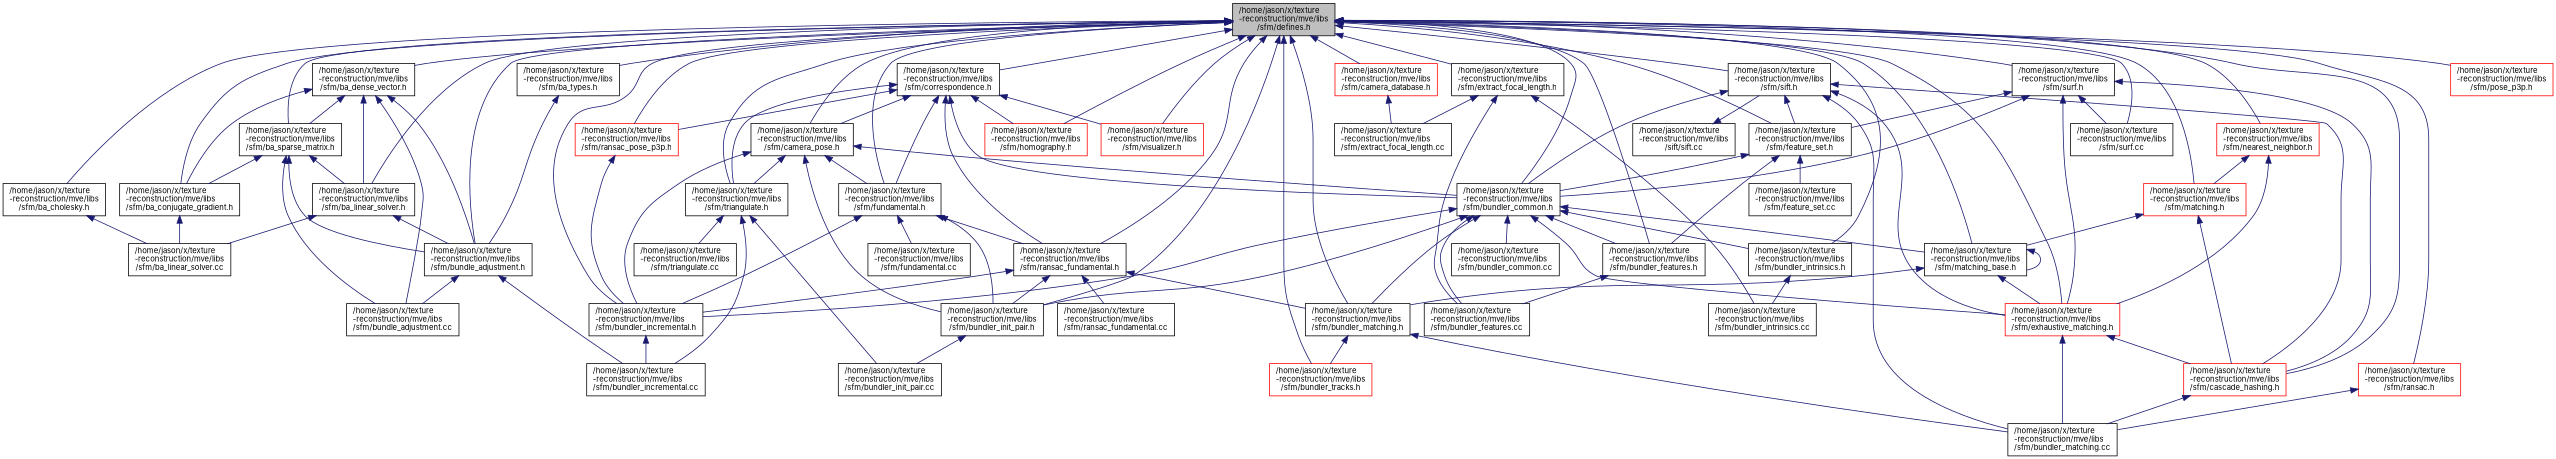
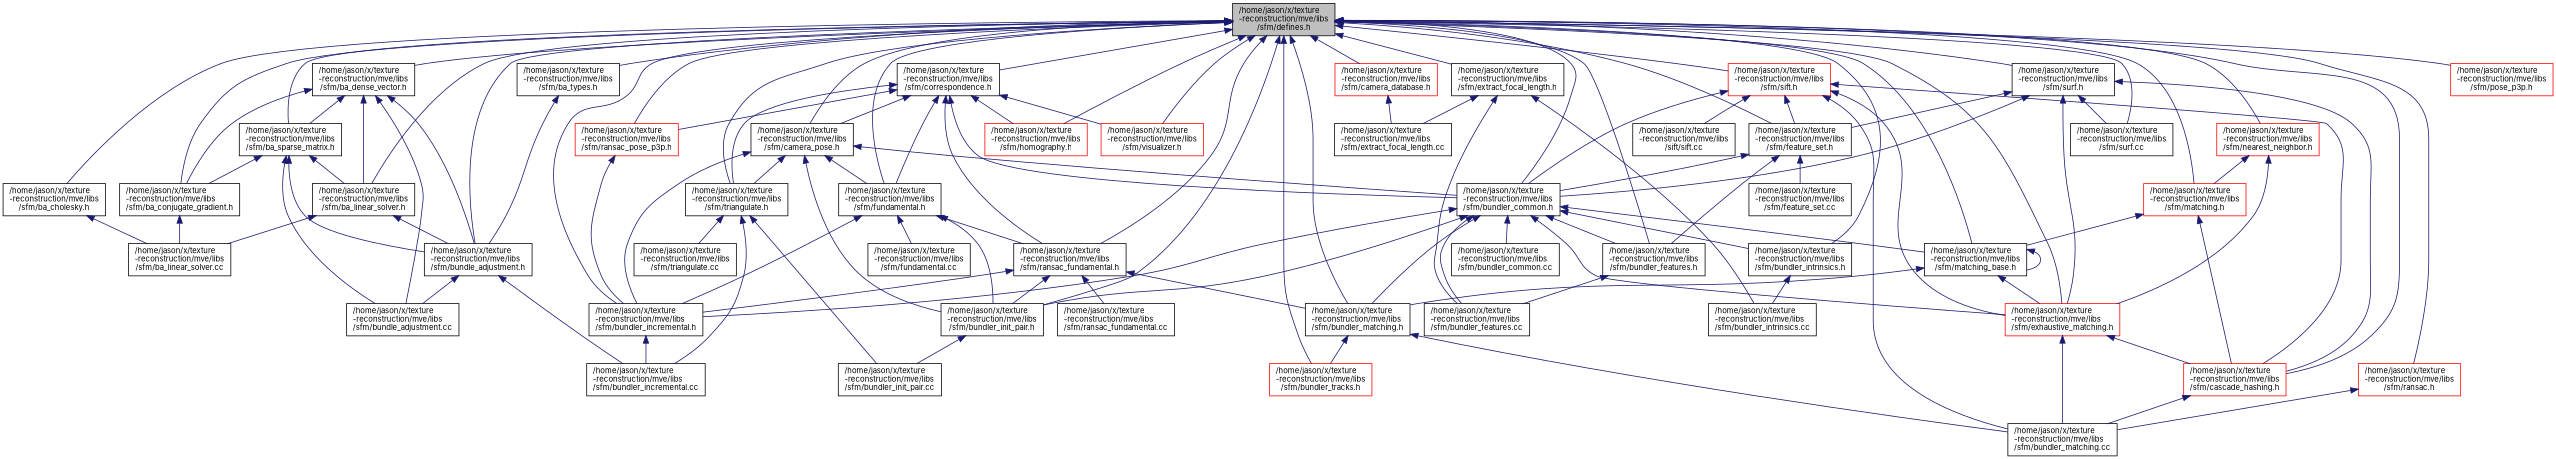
node "/home/jason/x/texture -reconstruction/mve/libs /sfm/sift.h": color black -> red
edge "/home/jason/x/texture -reconstruction/mve/libs /sfm/sift.h" -> "/home/jason/x/texture -reconstruction/mve/libs /sift/sift.cc": reversed
